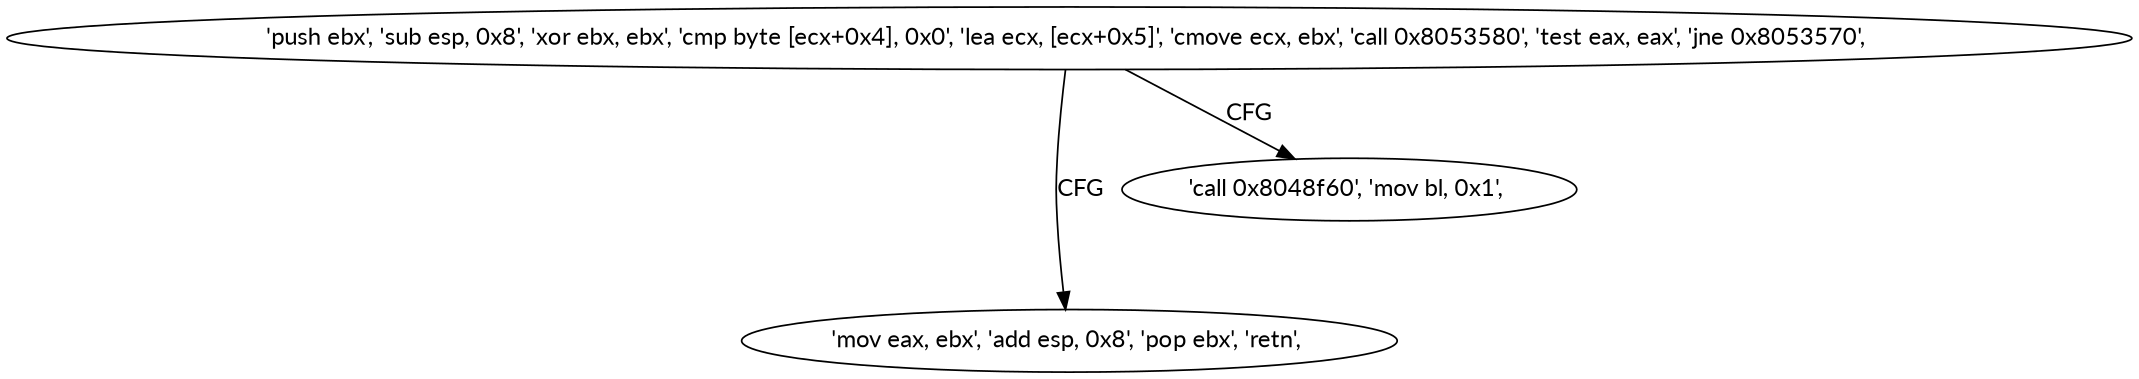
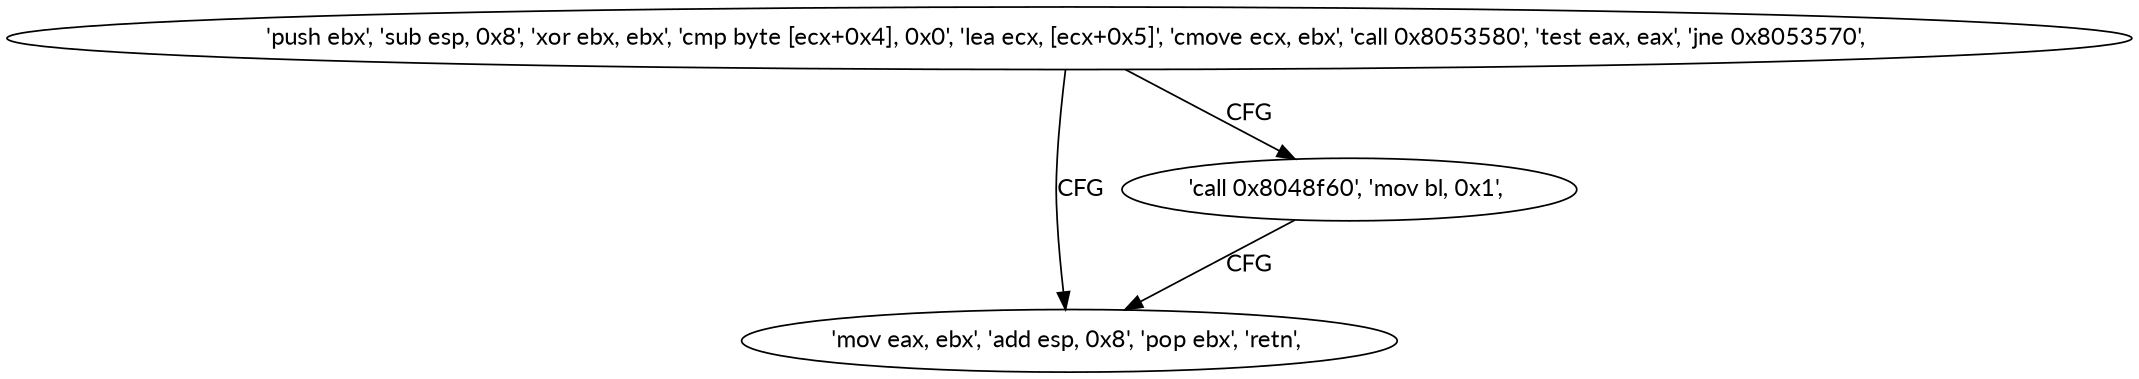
edge "'call 0x8048f60', 'mov bl, 0x1'," -> "'mov eax, ebx', 'add esp, 0x8', 'pop ebx', 'retn',": added, label "CFG"
